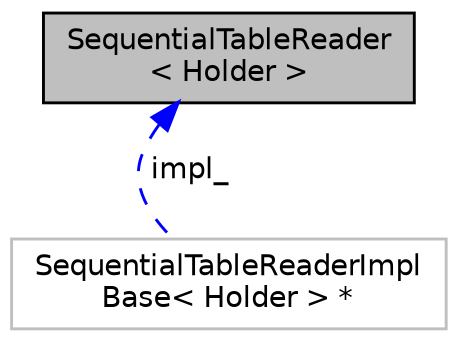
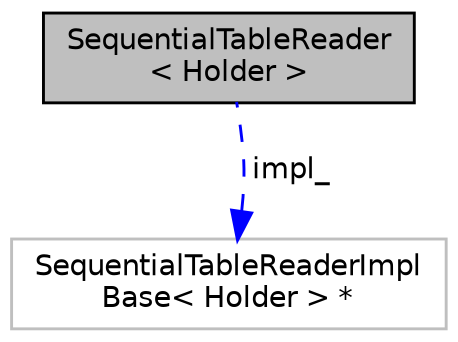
edge "SequentialTableReaderImpl Base< Holder > *" -> "SequentialTableReader < Holder >": reversed
